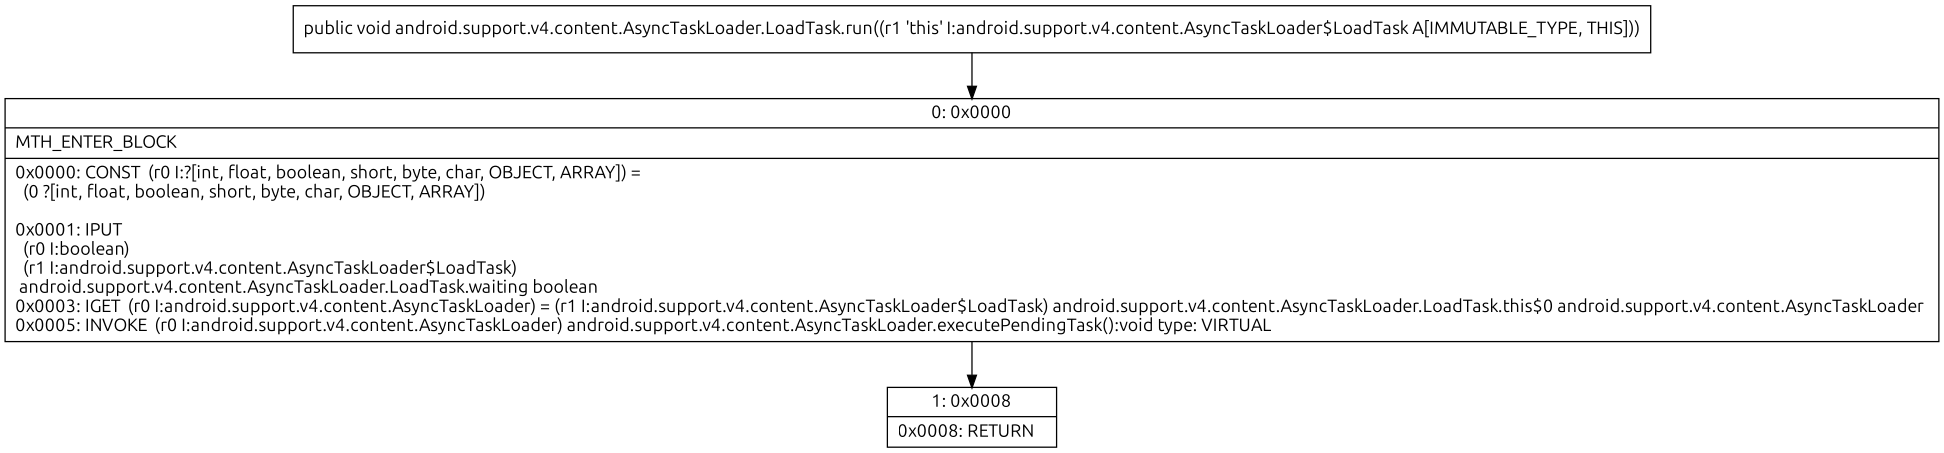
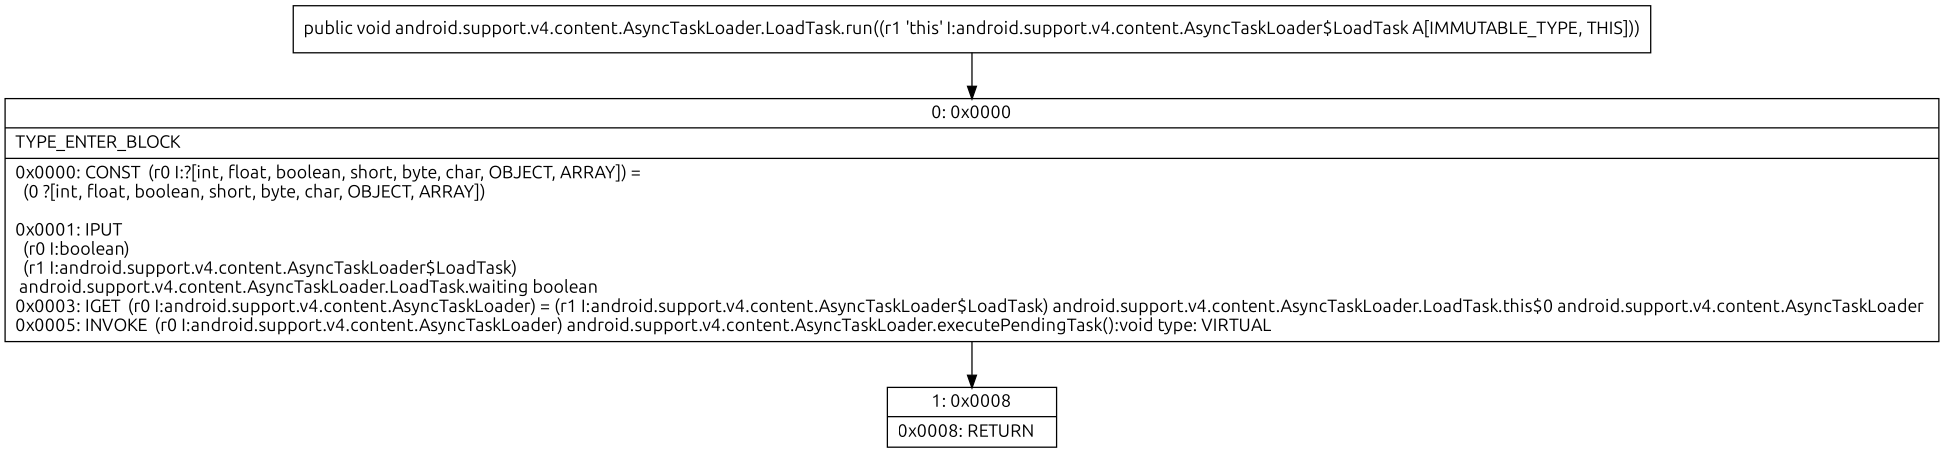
node "0: 0x0000": text "MTH_ENTER_BLOCK" -> "TYPE_ENTER_BLOCK"
